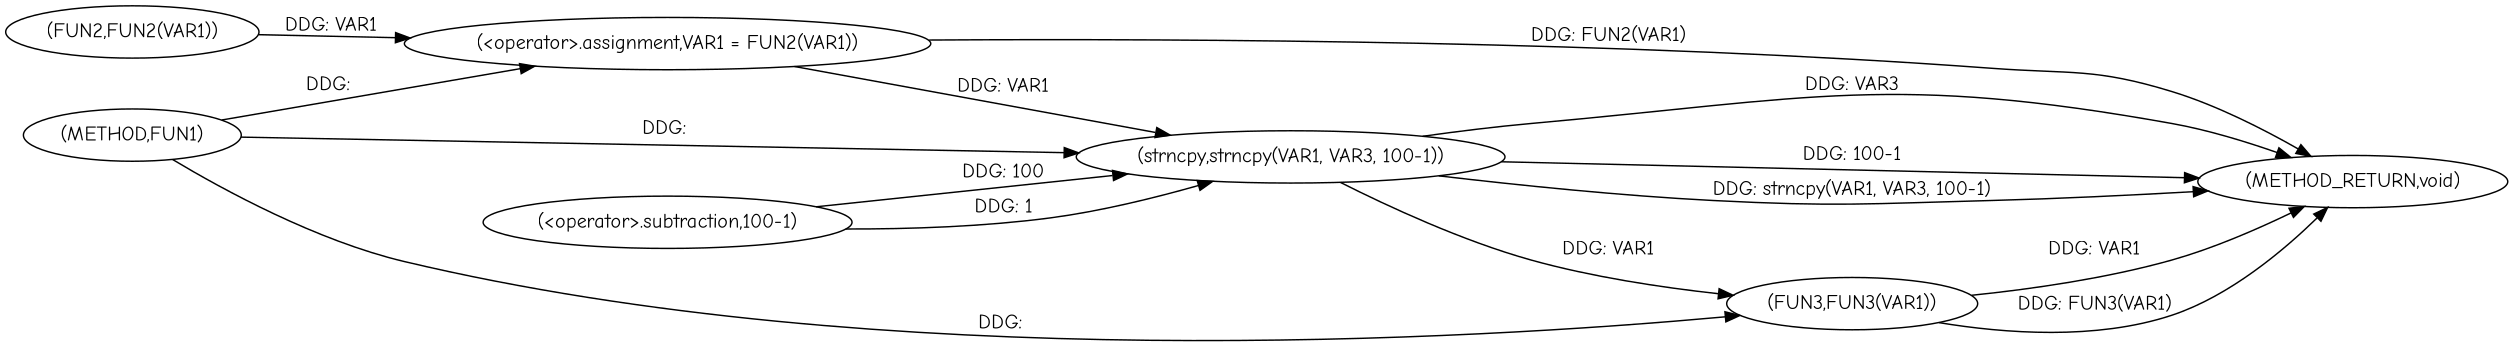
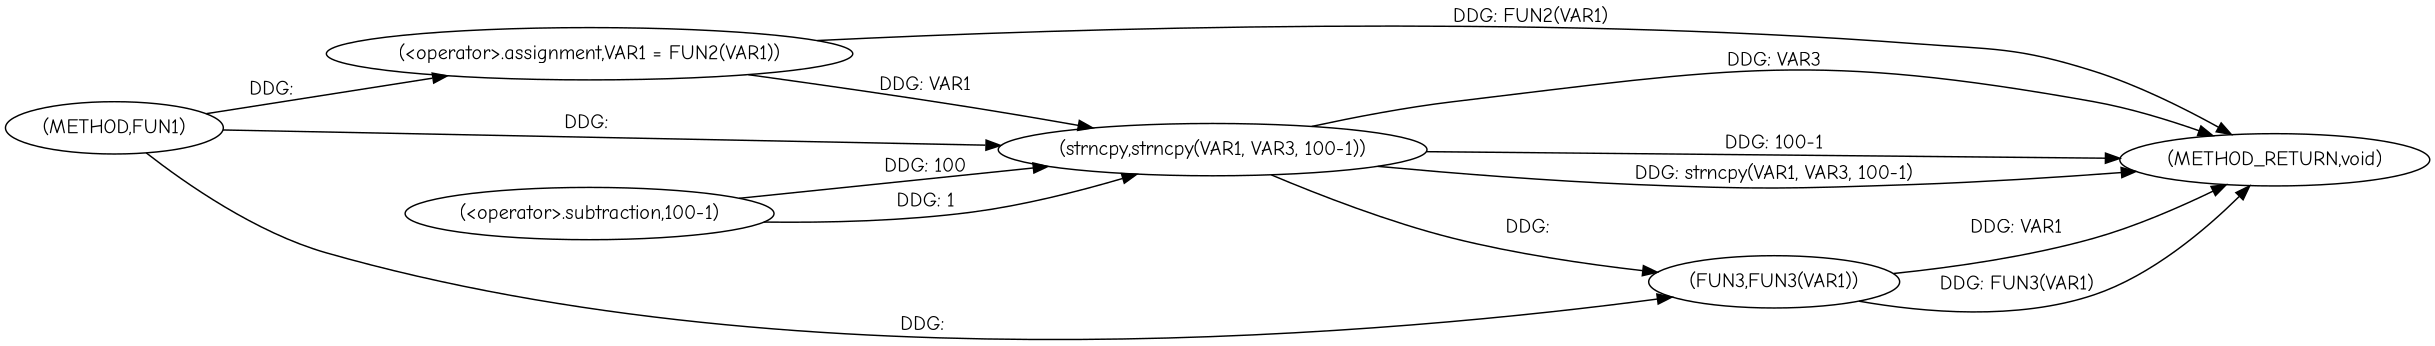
node "(FUN2,FUN2(VAR1))": removed
edge "(strncpy,strncpy(VAR1, VAR3, 100-1))" -> "(FUN3,FUN3(VAR1))": label "DDG: VAR1" -> "DDG: "
